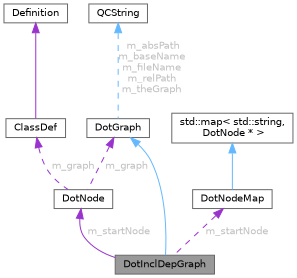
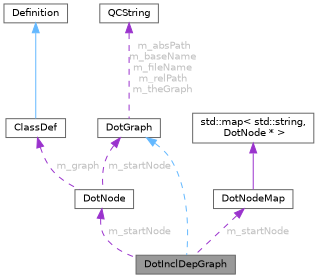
edge "ClassDef" -> "Definition": color darkorchid3 -> steelblue1
edge "DotGraph" -> "QCString": color steelblue1 -> darkorchid3
edge "DotNode" -> "DotGraph": label " m_graph" -> " m_startNode"
edge "DotNodeMap" -> "std::map< std::string, DotNode * >": color steelblue1 -> darkorchid3
edge "DotInclDepGraph" -> "DotGraph": style solid -> dashed
edge "DotInclDepGraph" -> "DotNode": style solid -> dashed
